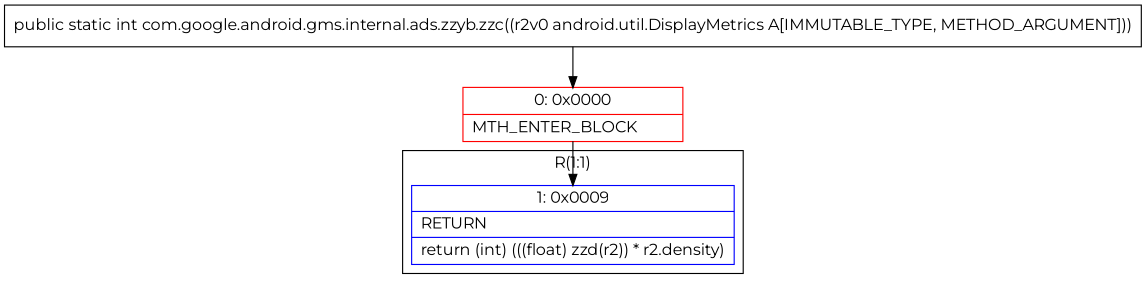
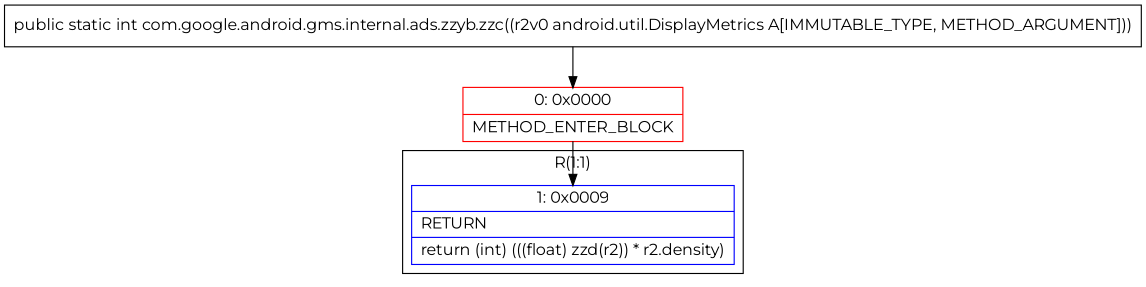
node "0: 0x0000": text "MTH_ENTER_BLOCK" -> "METHOD_ENTER_BLOCK"
